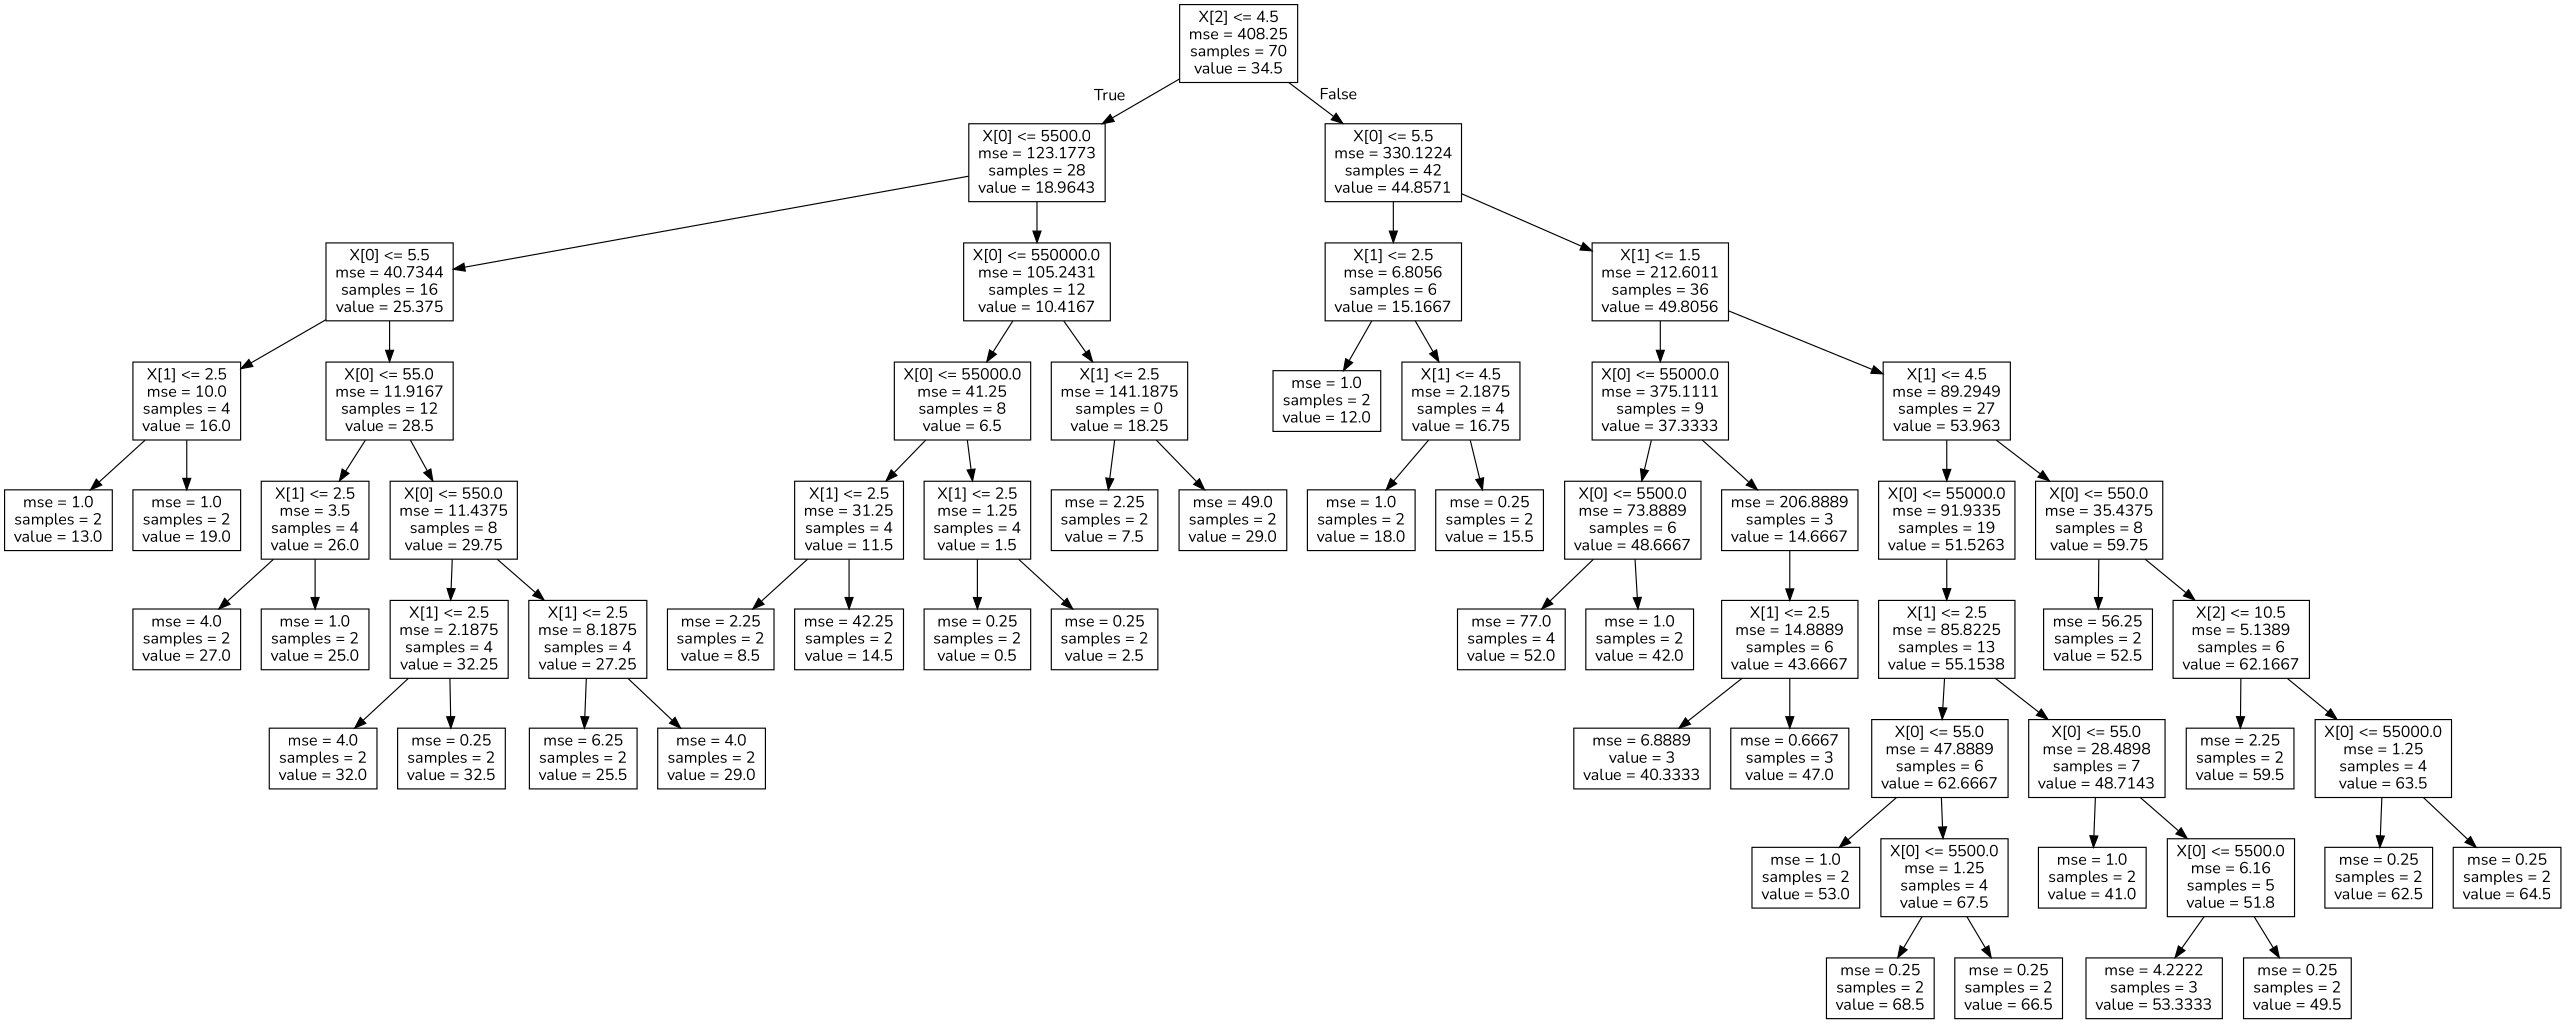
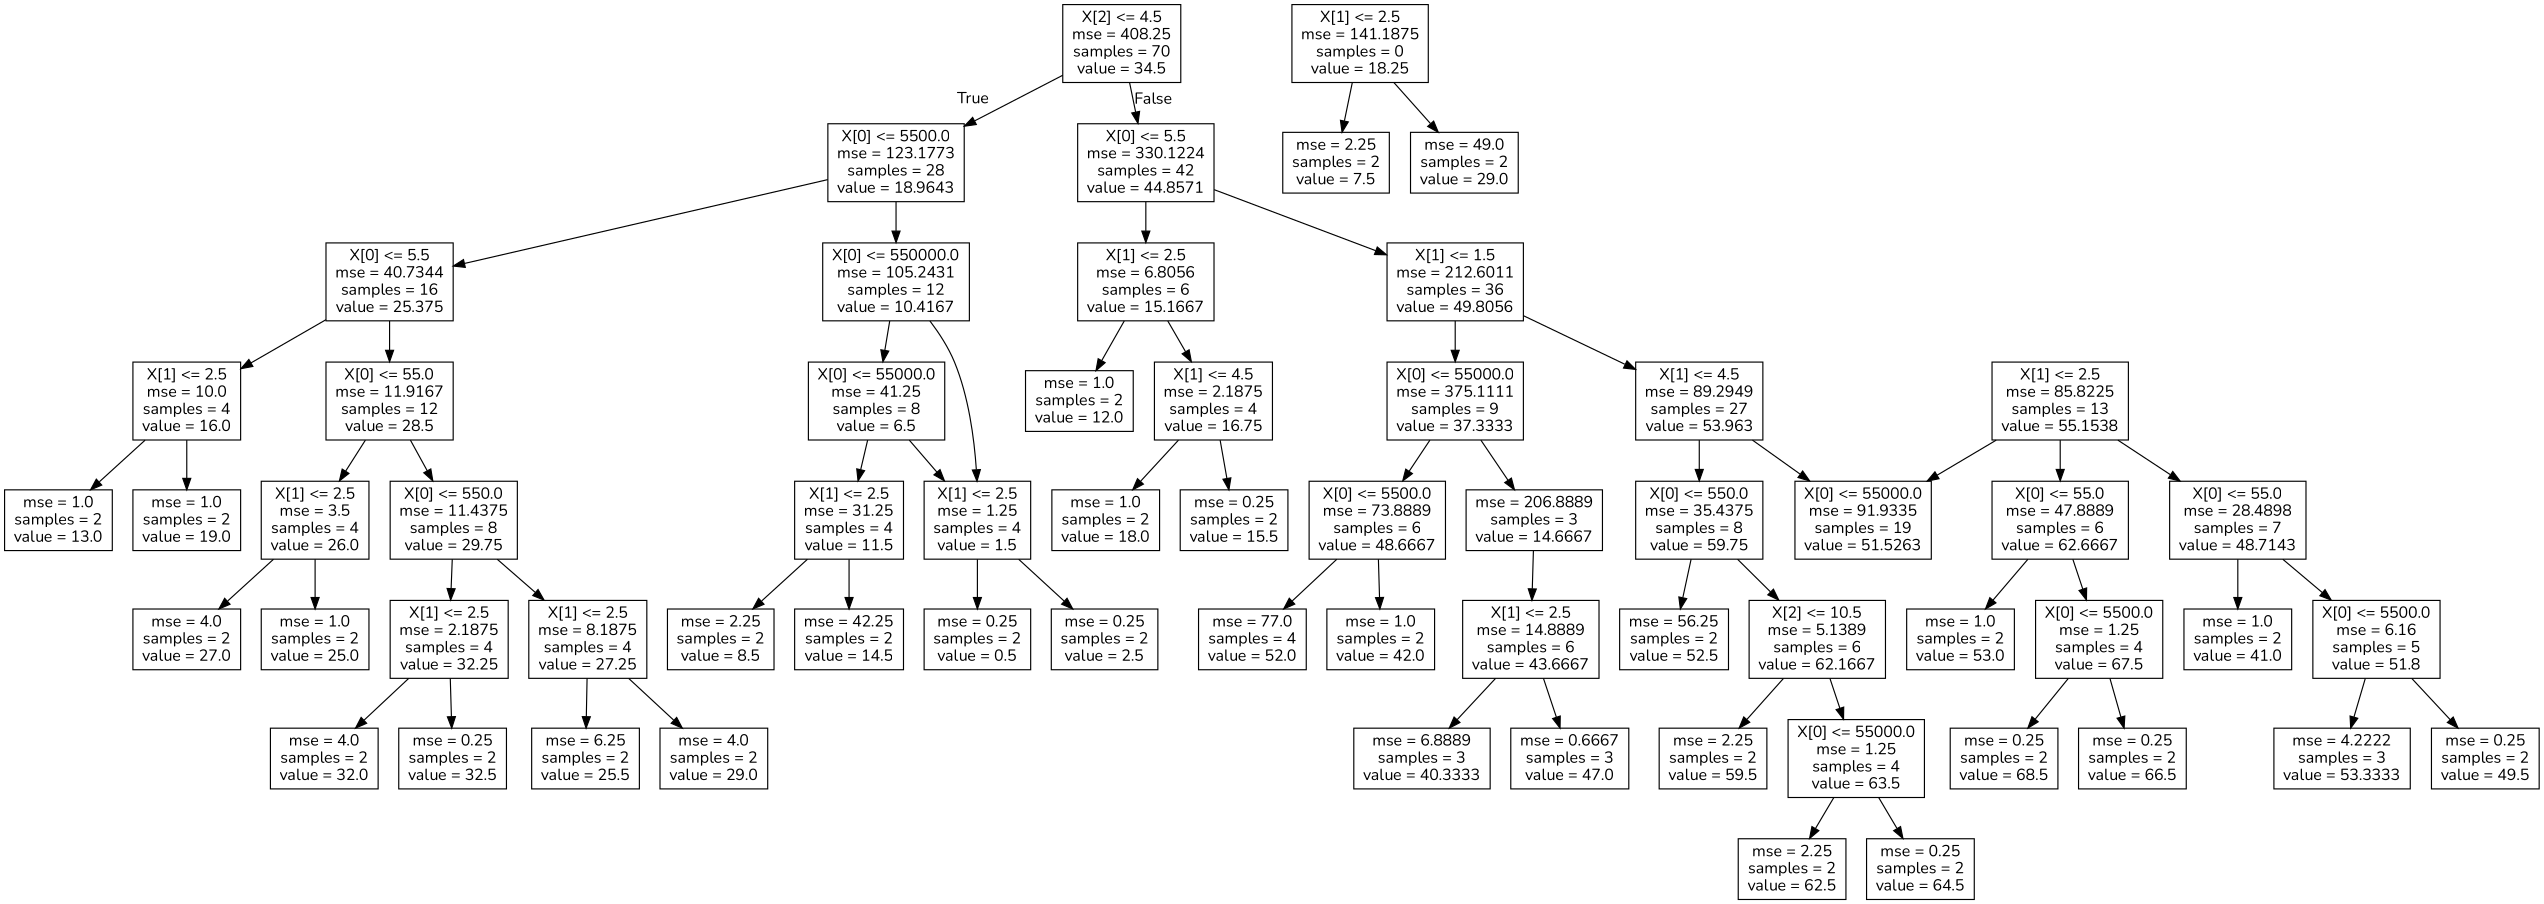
edge "X[0] <= 550000.0 mse = 105.2431 samples = 12 value = 10.4167" -> "X[1] <= 2.5 mse = 141.1875 samples = 0 value = 18.25": now "X[0] <= 550000.0 mse = 105.2431 samples = 12 value = 10.4167" -> "X[1] <= 2.5 mse = 1.25 samples = 4 value = 1.5"
edge "X[0] <= 55000.0 mse = 91.9335 samples = 19 value = 51.5263" -> "X[1] <= 2.5 mse = 85.8225 samples = 13 value = 55.1538": reversed
node "mse = 6.8889 value = 3 value = 40.3333": label "mse = 6.8889 value = 3 value = 40.3333" -> "mse = 6.8889 samples = 3 value = 40.3333"
node "mse = 0.25 samples = 2 value = 62.5": label "mse = 0.25 samples = 2 value = 62.5" -> "mse = 2.25 samples = 2 value = 62.5"
